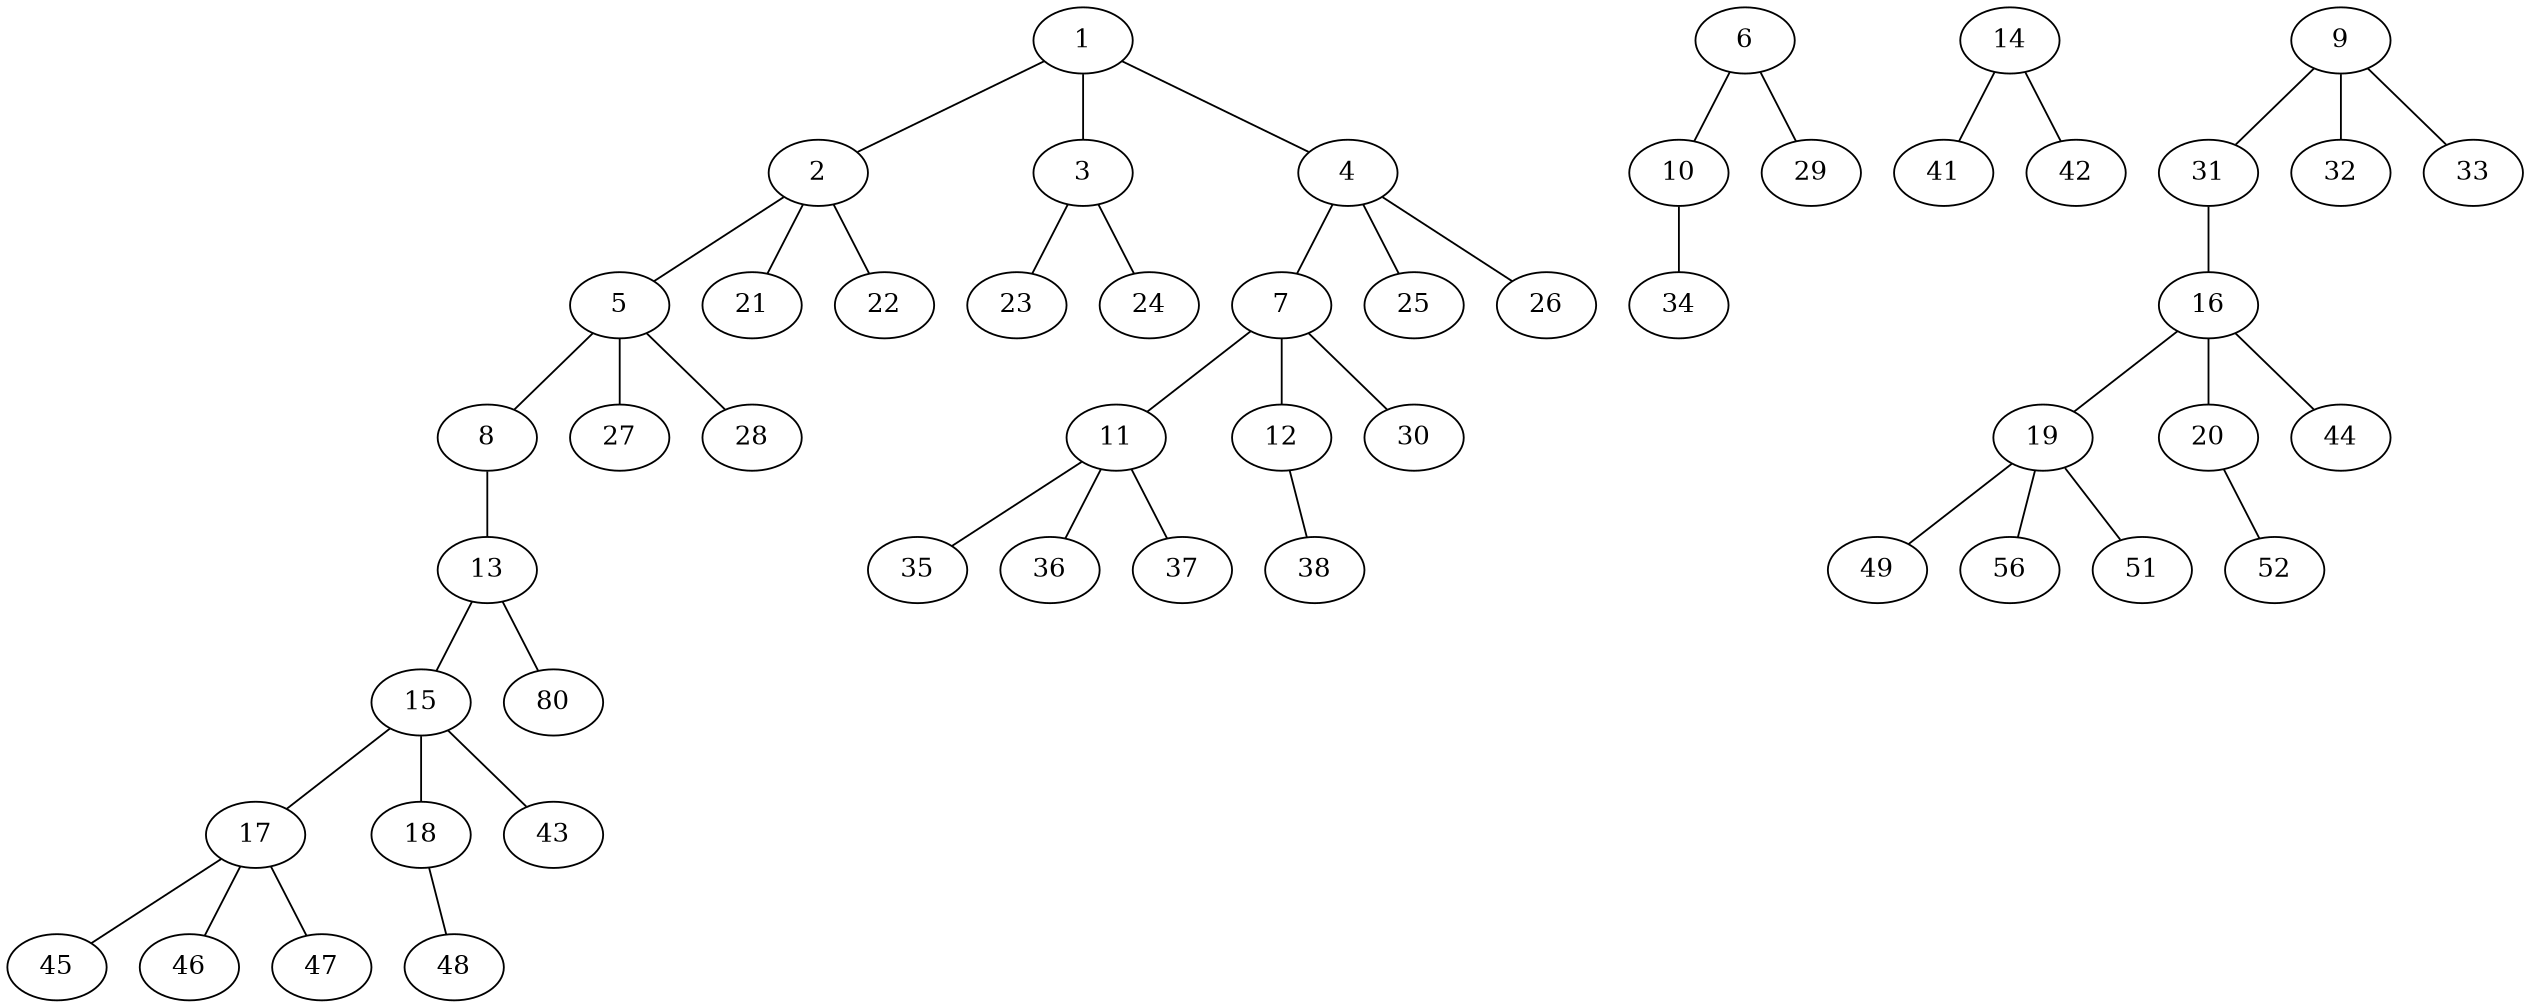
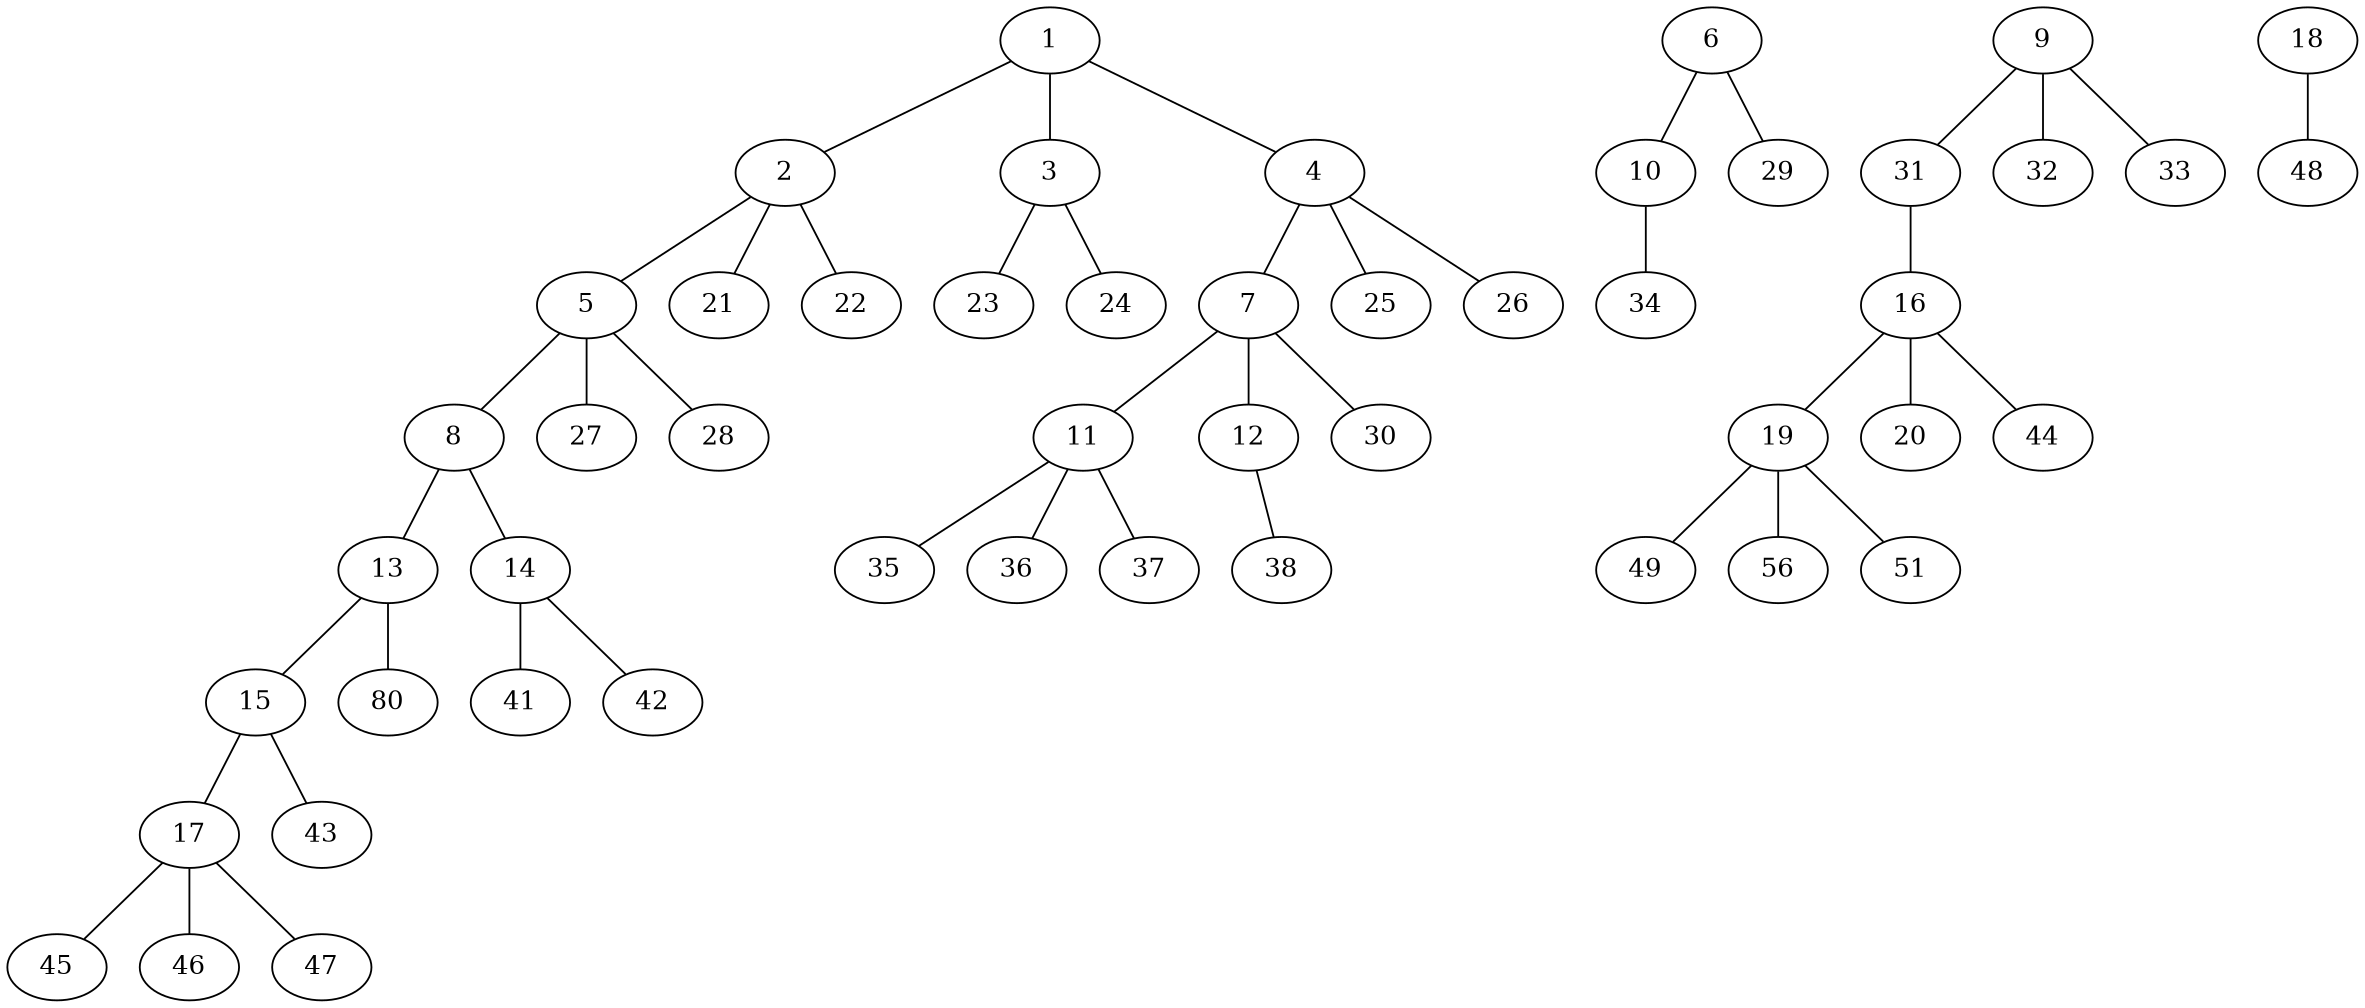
edge "8" -- "14": added
node "52": removed
edge "15" -- "18": removed
